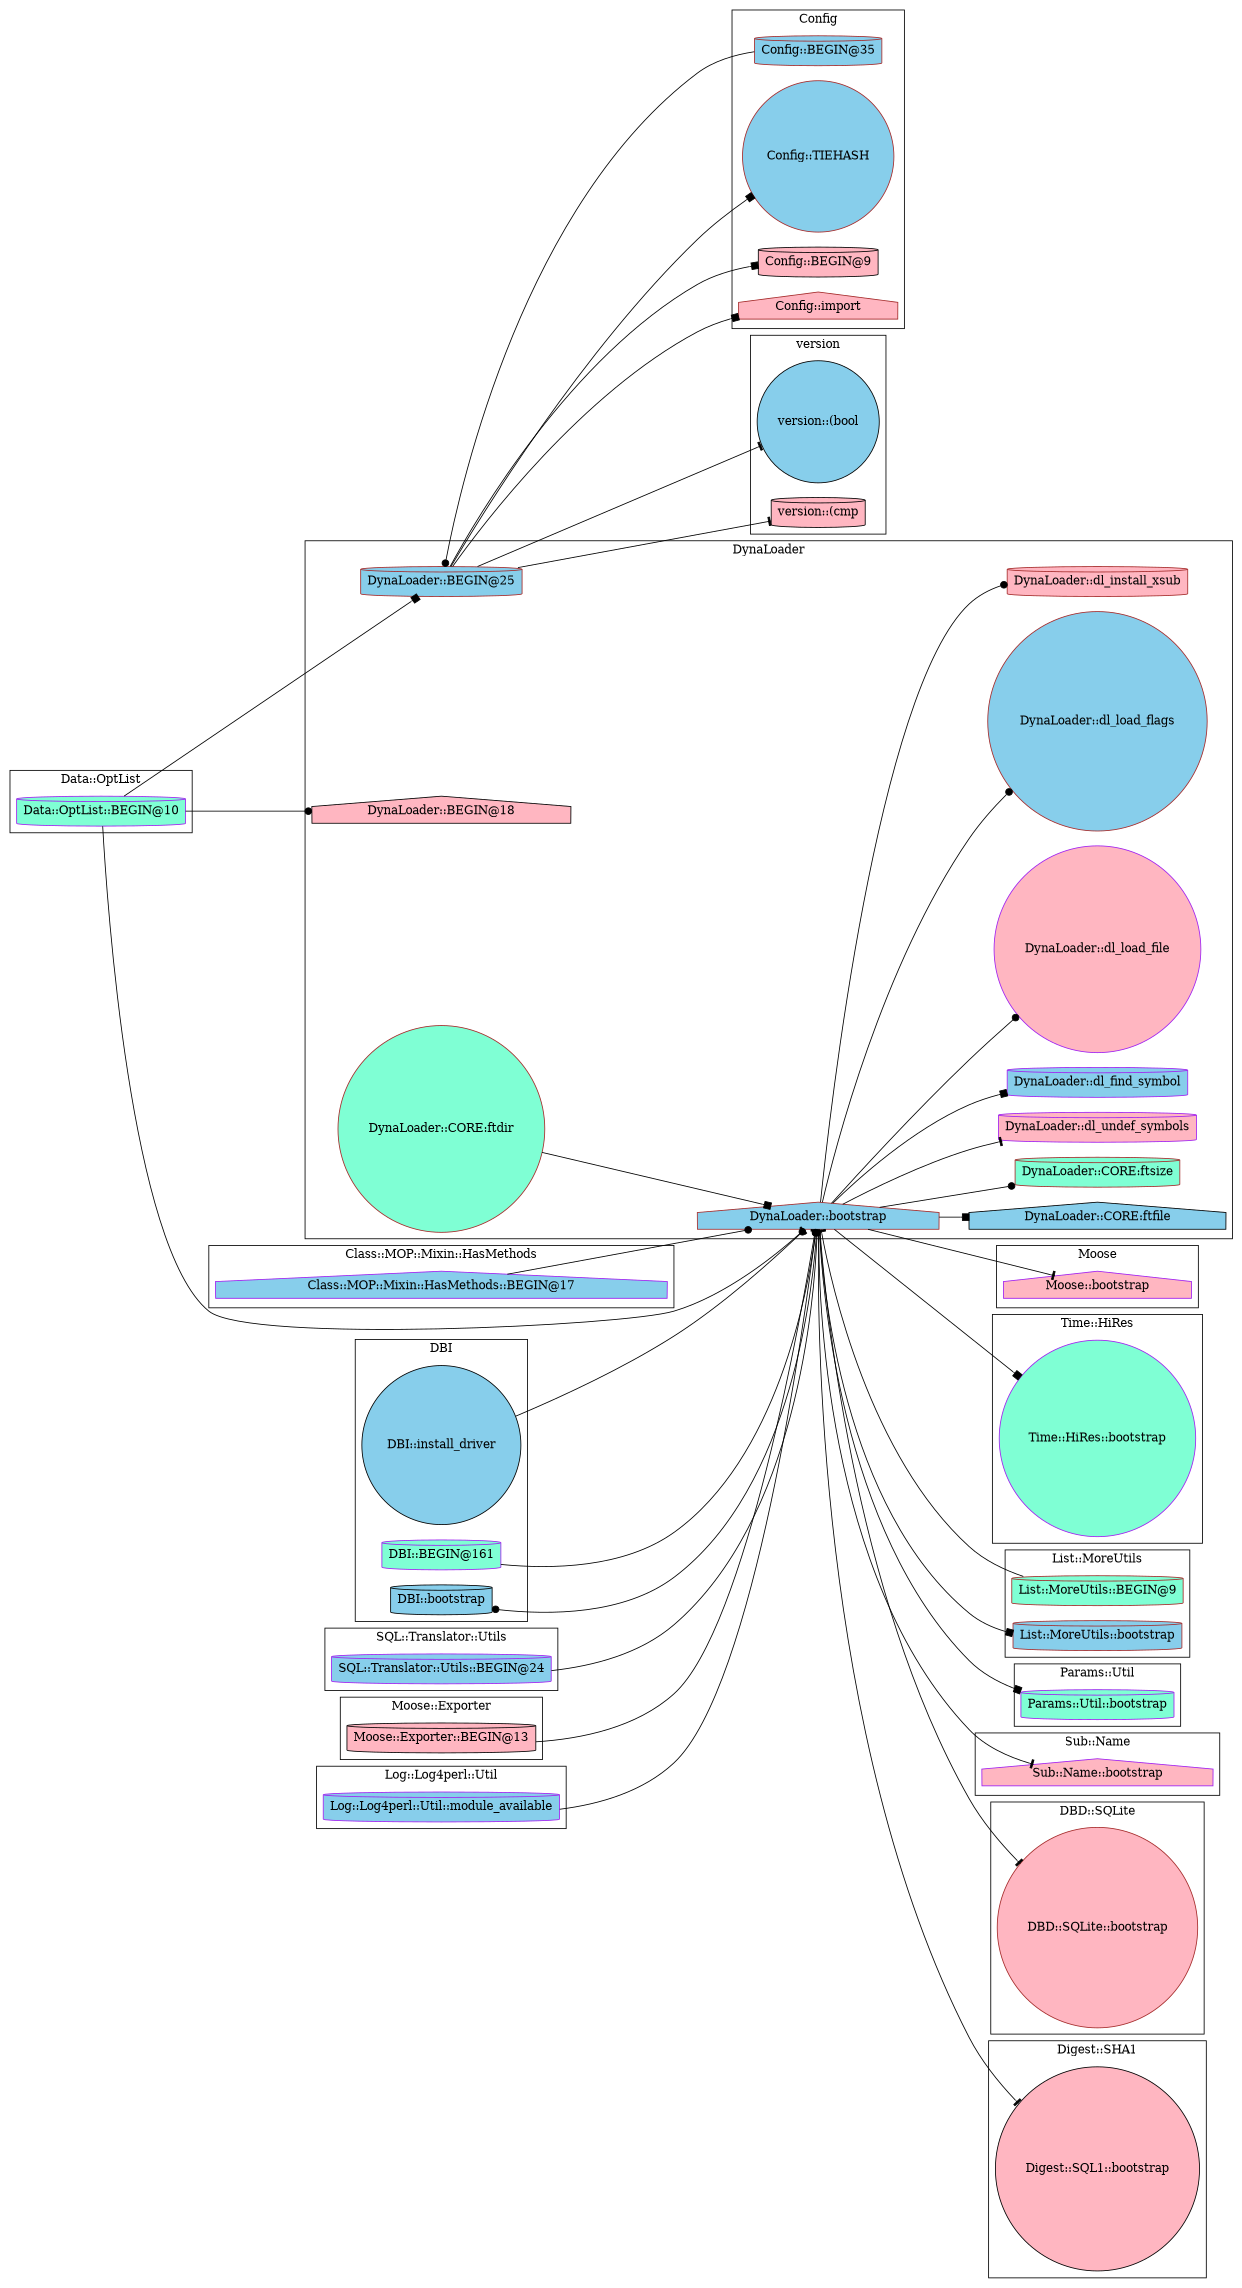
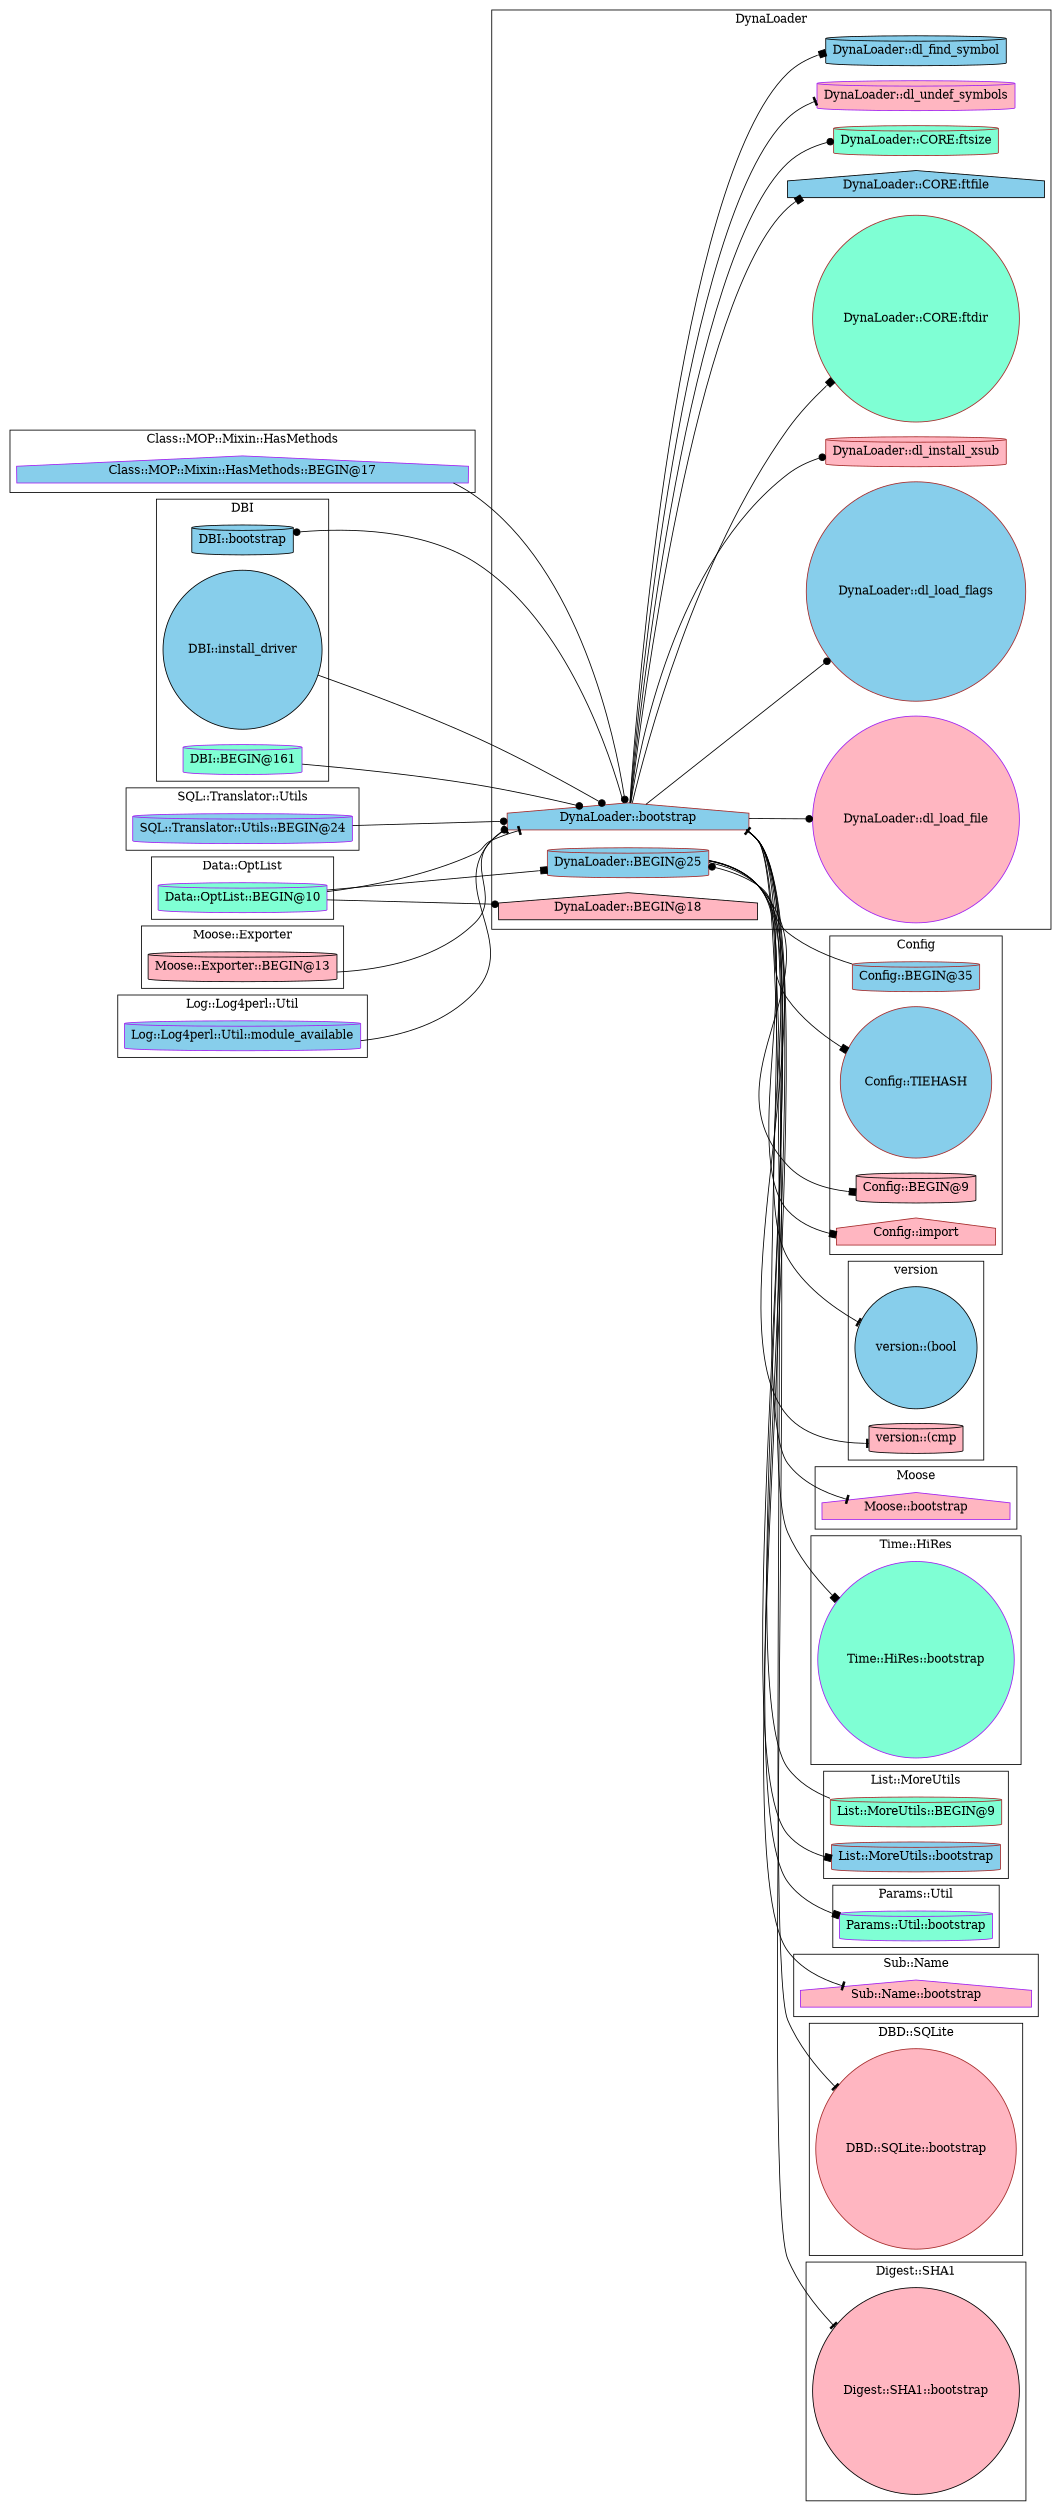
node "DynaLoader::dl_find_symbol": color purple -> black
edge "DynaLoader::CORE:ftdir" -> "DynaLoader::bootstrap": reversed
node "Digest::SQL1::bootstrap": label "Digest::SQL1::bootstrap" -> "Digest::SHA1::bootstrap"
